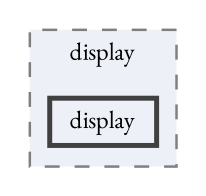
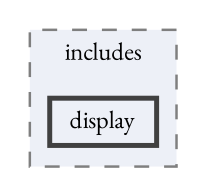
cluster "display": label "display" -> "includes"
